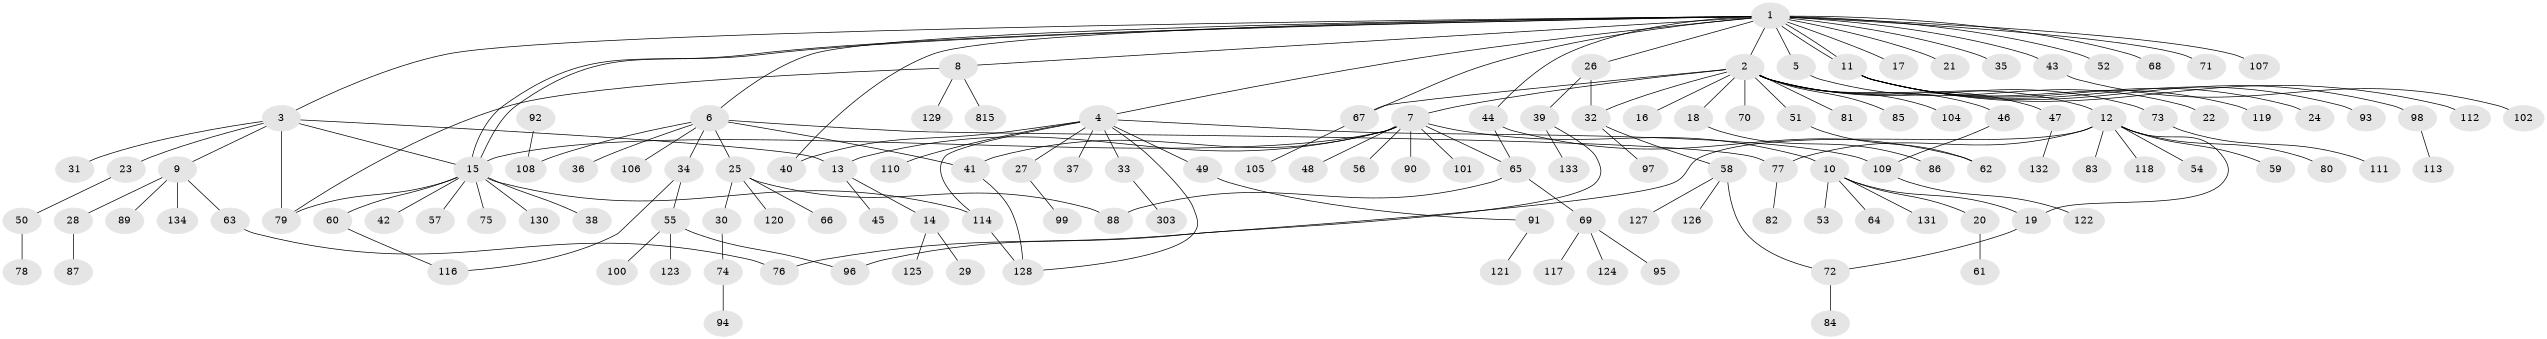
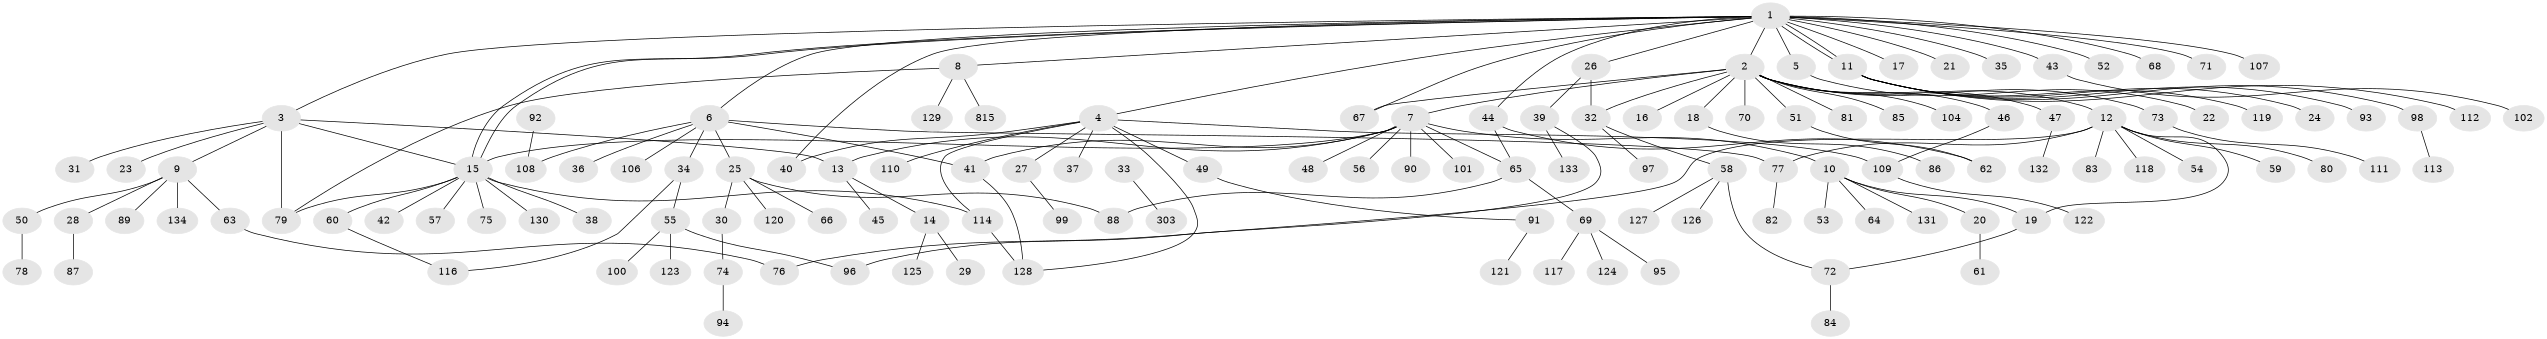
edge "4" -- "33": removed
node "105": removed
edge "23" -- "50": now "9" -- "50"
